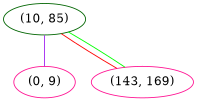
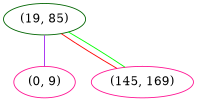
node "(10, 85)": label "(10, 85)" -> "(19, 85)"
node "(143, 169)": label "(143, 169)" -> "(145, 169)"
